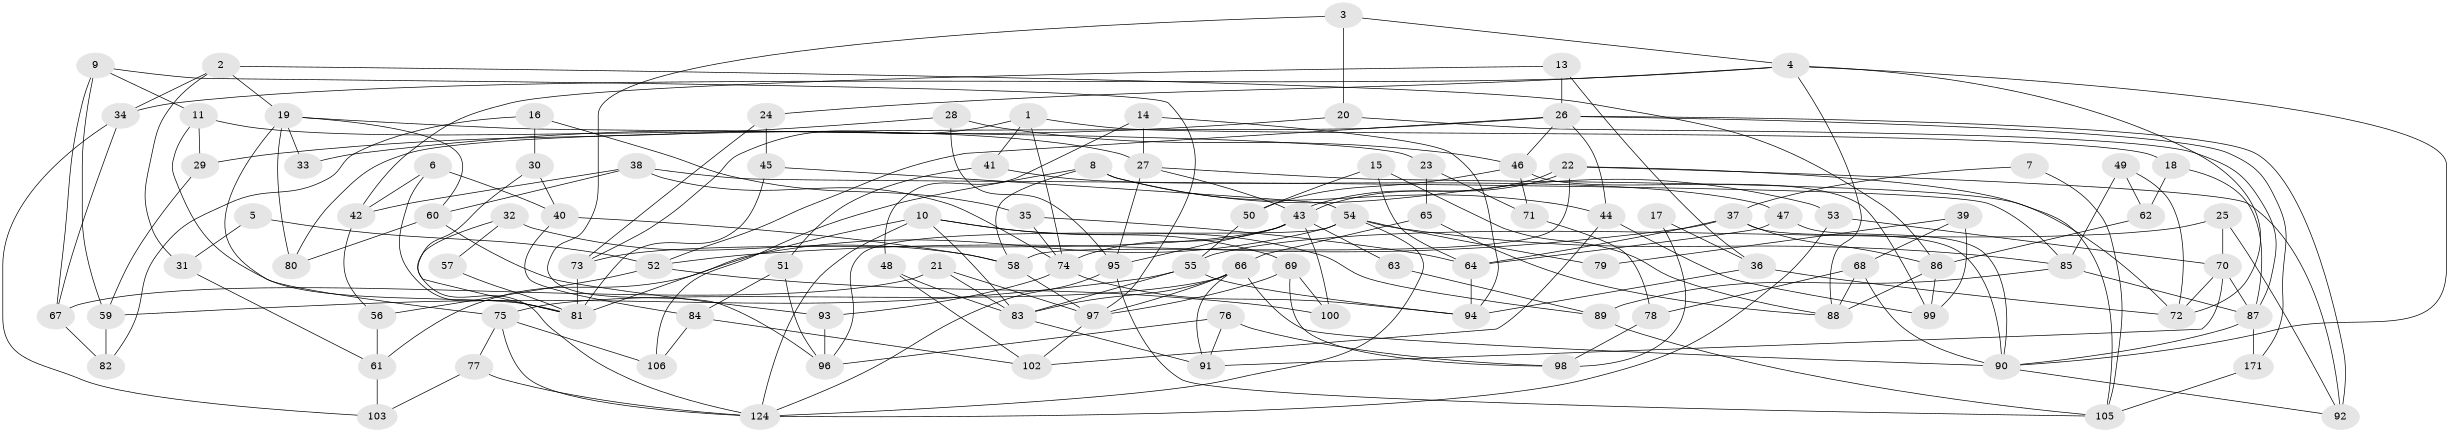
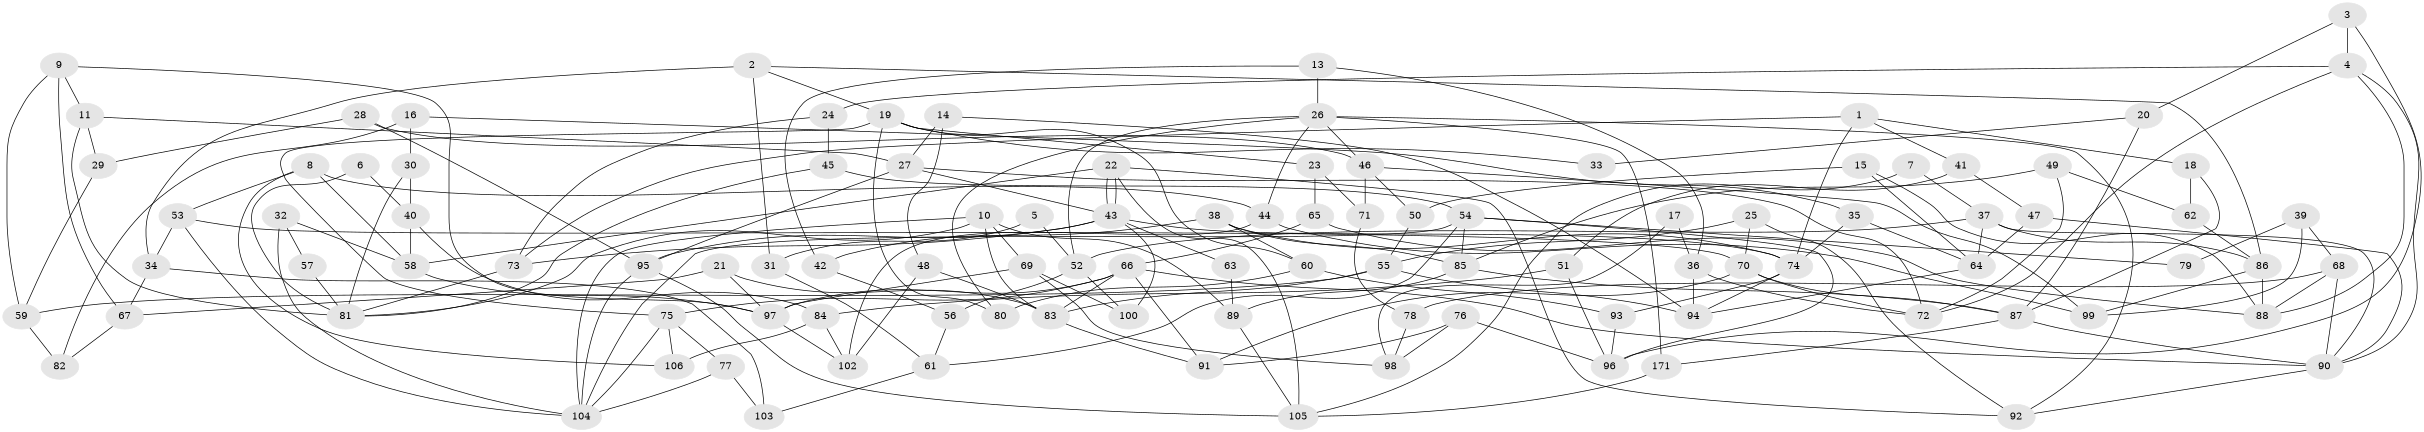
edge "4" -- "34": now "53" -- "34"
edge "6" -- "42": removed
node "124": label "124" -> "104"
